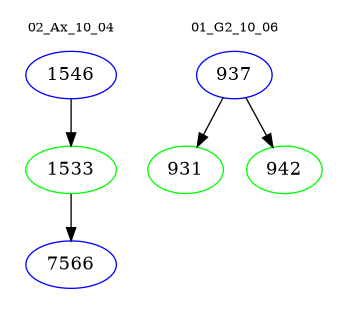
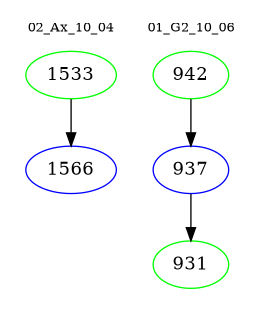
node "1546": removed
edge "937" -> "942": reversed
node "7566": label "7566" -> "1566"
